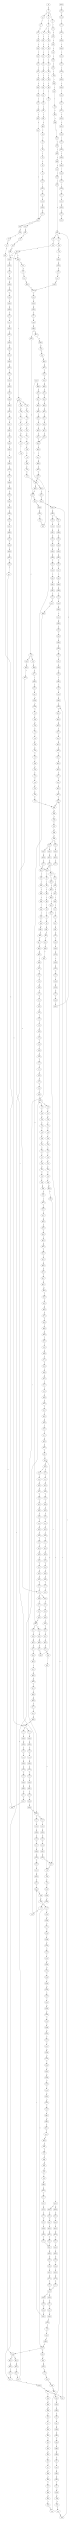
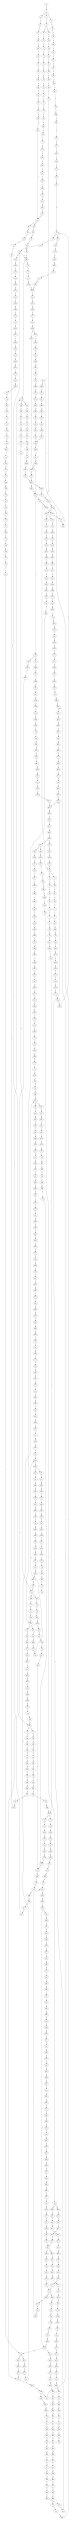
node "S692": added
